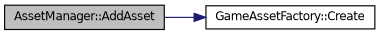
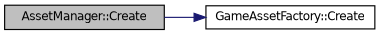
node "AssetManager::AddAsset": label "AssetManager::AddAsset" -> "AssetManager::Create"
